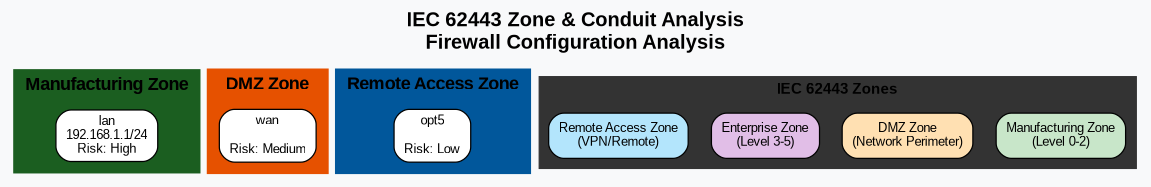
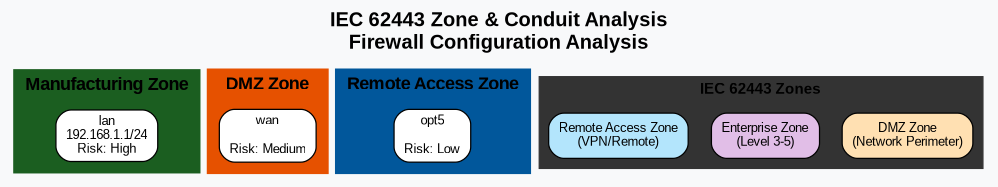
node "Manufacturing Zone (Level 0-2)": removed
